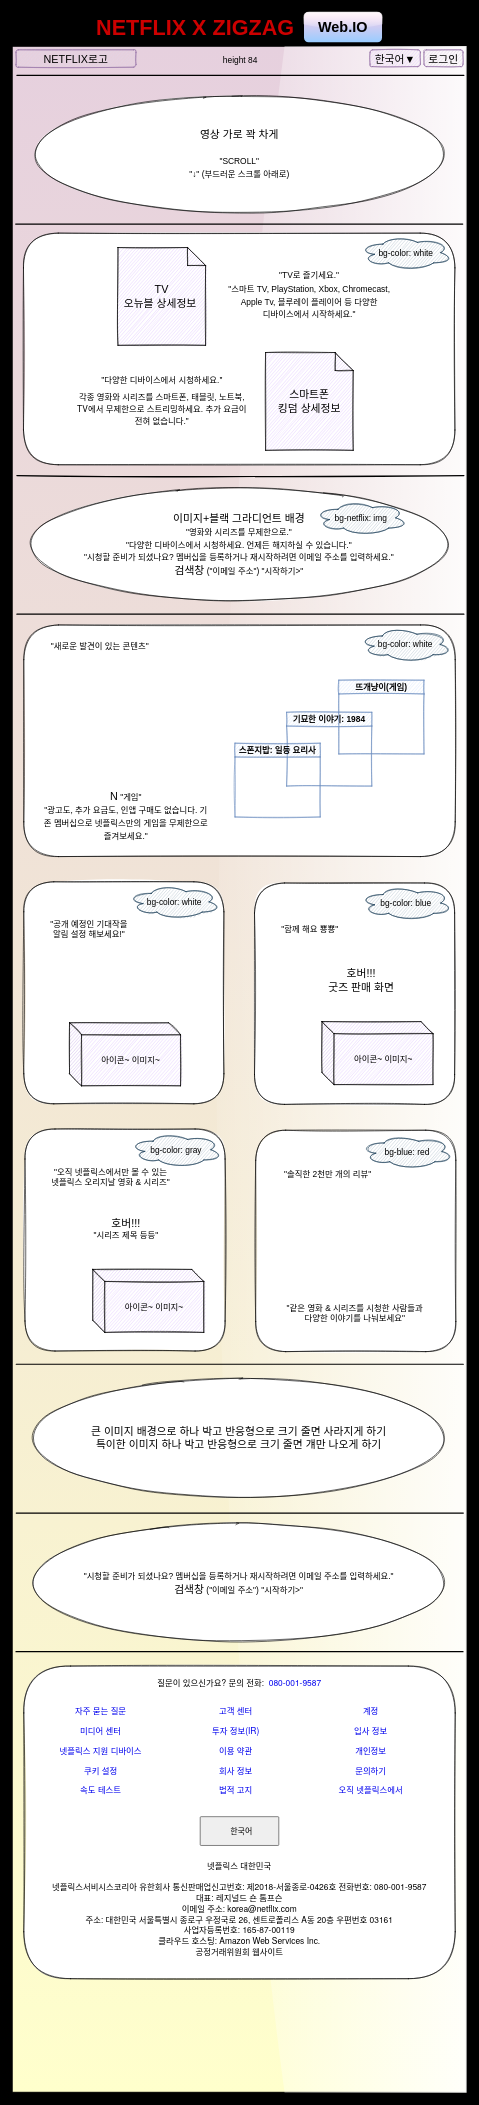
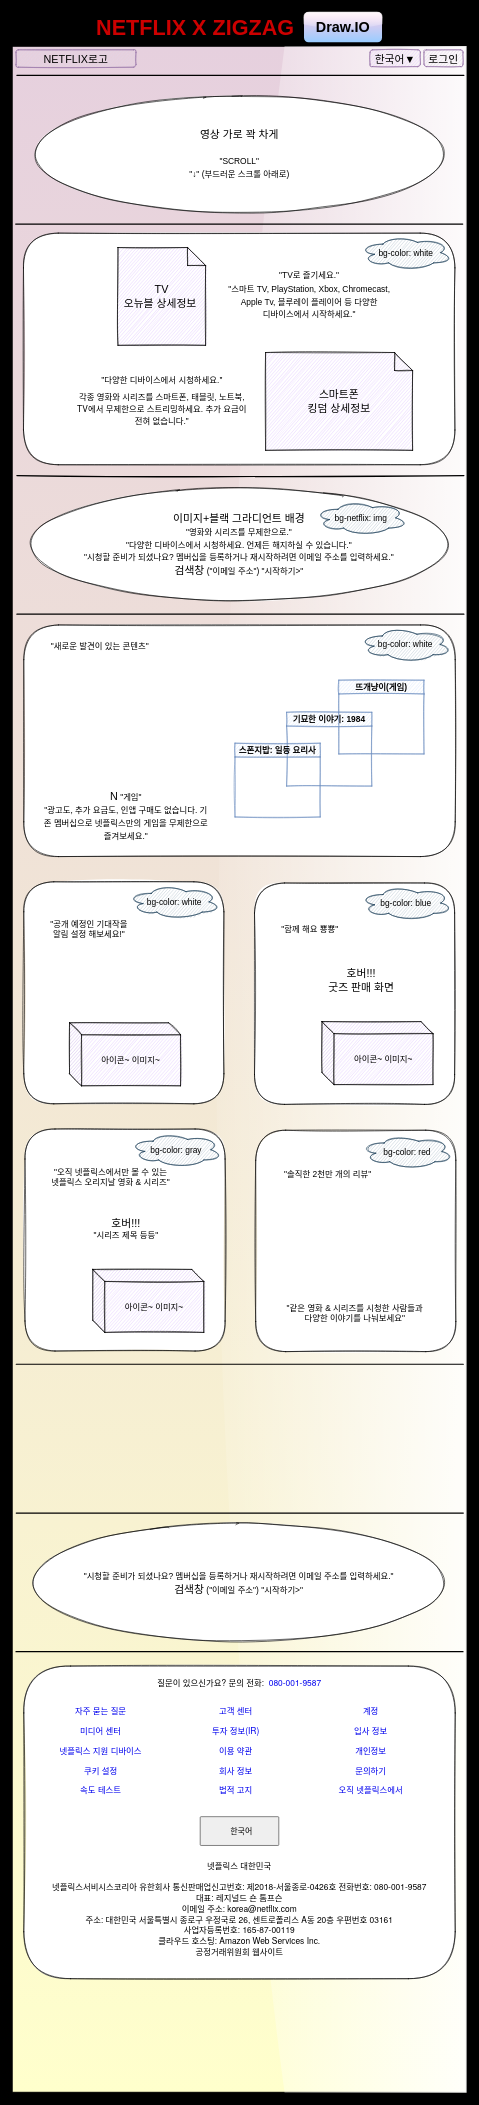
node "Web.IO": label "Web.IO" -> "Draw.IO"
node "height 84": removed
node "스마트폰 킹덤 상세정보": size 88x98 -> 147x98
node "bg-blue: red": label "bg-blue: red" -> "bg-color: red"
node "큰 이미지 배경으로 하나 박고 반응형으로 크기 줄면 사라지게 하기 특이한 이미지 하나 박고 반응형으로 크기 줄면 걔만 나오게 하기": removed
